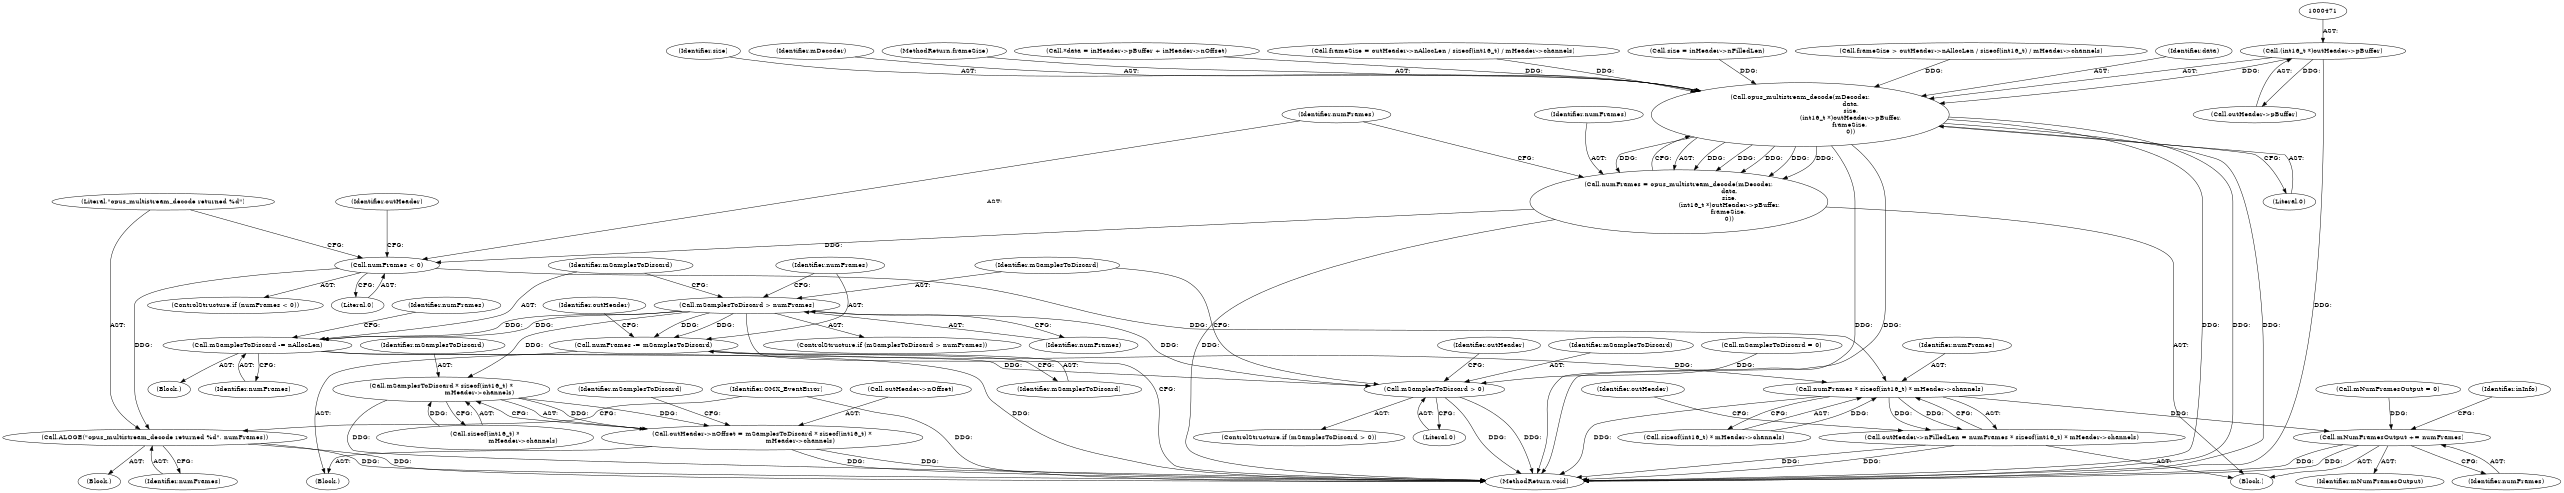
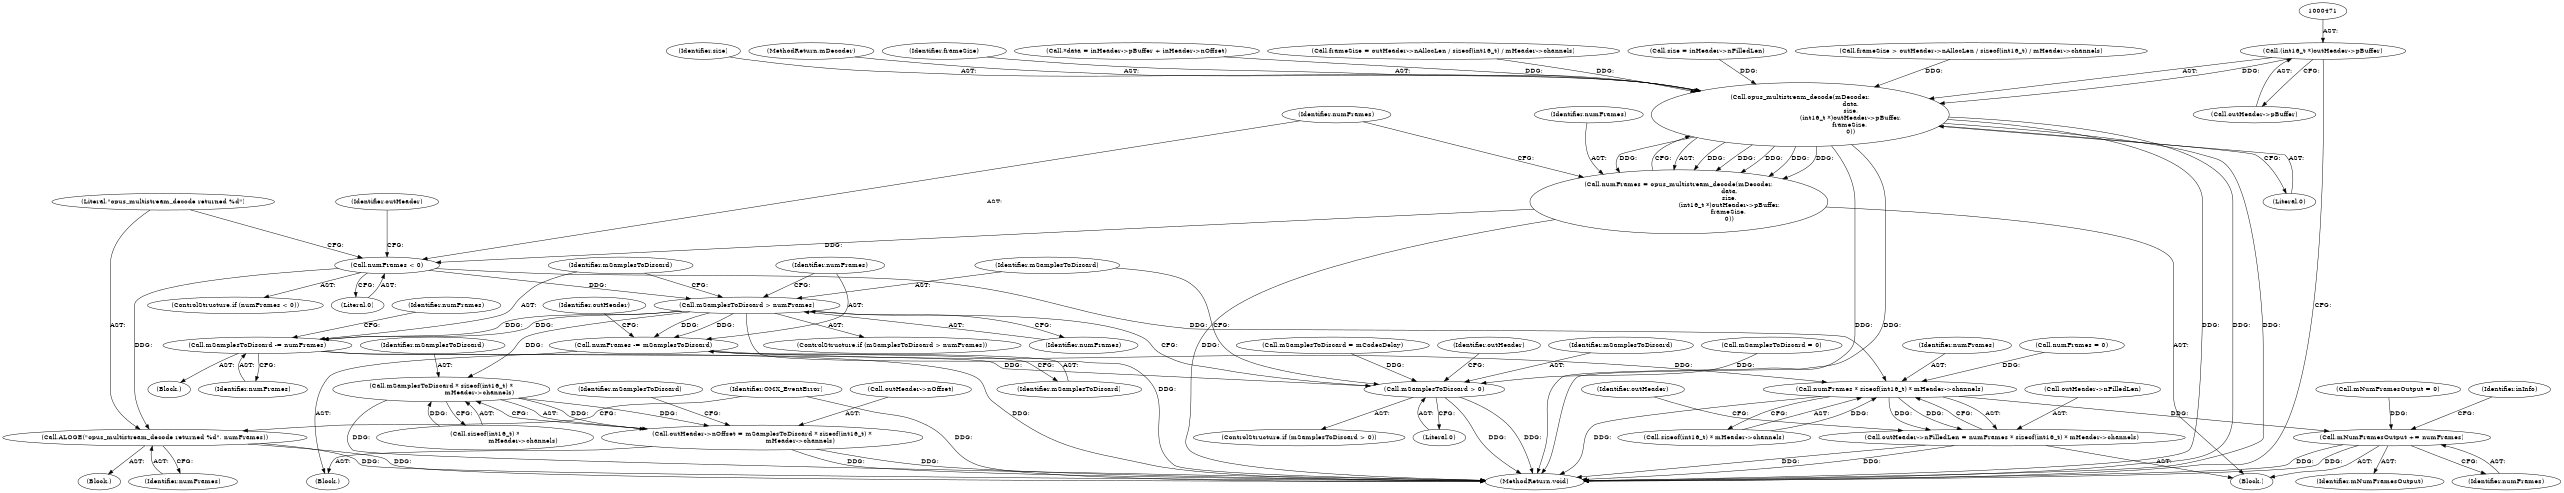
node "(Identifier,mDecoder)": label "(Identifier,mDecoder)" -> "(MethodReturn,mDecoder)"
node "(MethodReturn,frameSize)": label "(MethodReturn,frameSize)" -> "(Identifier,frameSize)"
node "(Identifier,data)": removed
edge "(Call,(int16_t *)outHeader->pBuffer)" -> "(Call,outHeader->pBuffer)": label "DDG: " -> "CFG: "
edge "(Call,numFrames < 0)" -> "(Call,mSamplesToDiscard > numFrames)": added, label "DDG:"
edge "(Call,(int16_t *)outHeader->pBuffer)" -> "(MethodReturn,void)": label "DDG: " -> "CFG: "
node "(Call,mSamplesToDiscard -= nAllocLen)": label "(Call,mSamplesToDiscard -= nAllocLen)" -> "(Call,mSamplesToDiscard -= numFrames)"
edge "(Call,mSamplesToDiscard > 0)" -> "(Call,mSamplesToDiscard > numFrames)": label "DDG: " -> "CFG: "
node "(Call,mSamplesToDiscard = mCodecDelay)": added
node "(Call,numFrames = 0)": added
edge "(Call,mSamplesToDiscard > numFrames)" -> "(MethodReturn,void)": label "CFG: " -> "DDG: "
node "(Call,outHeader->nFilledLen)": added
